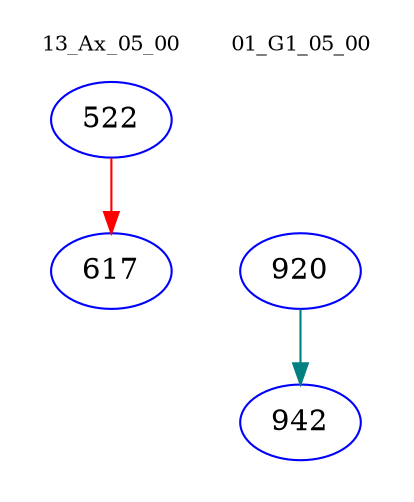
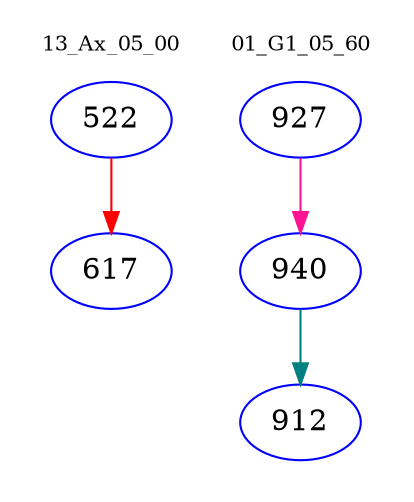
cluster "01_G1_05_00": label "01_G1_05_00" -> "01_G1_05_60"
node "927": added
node "920": label "920" -> "940"
node "942": label "942" -> "912"
